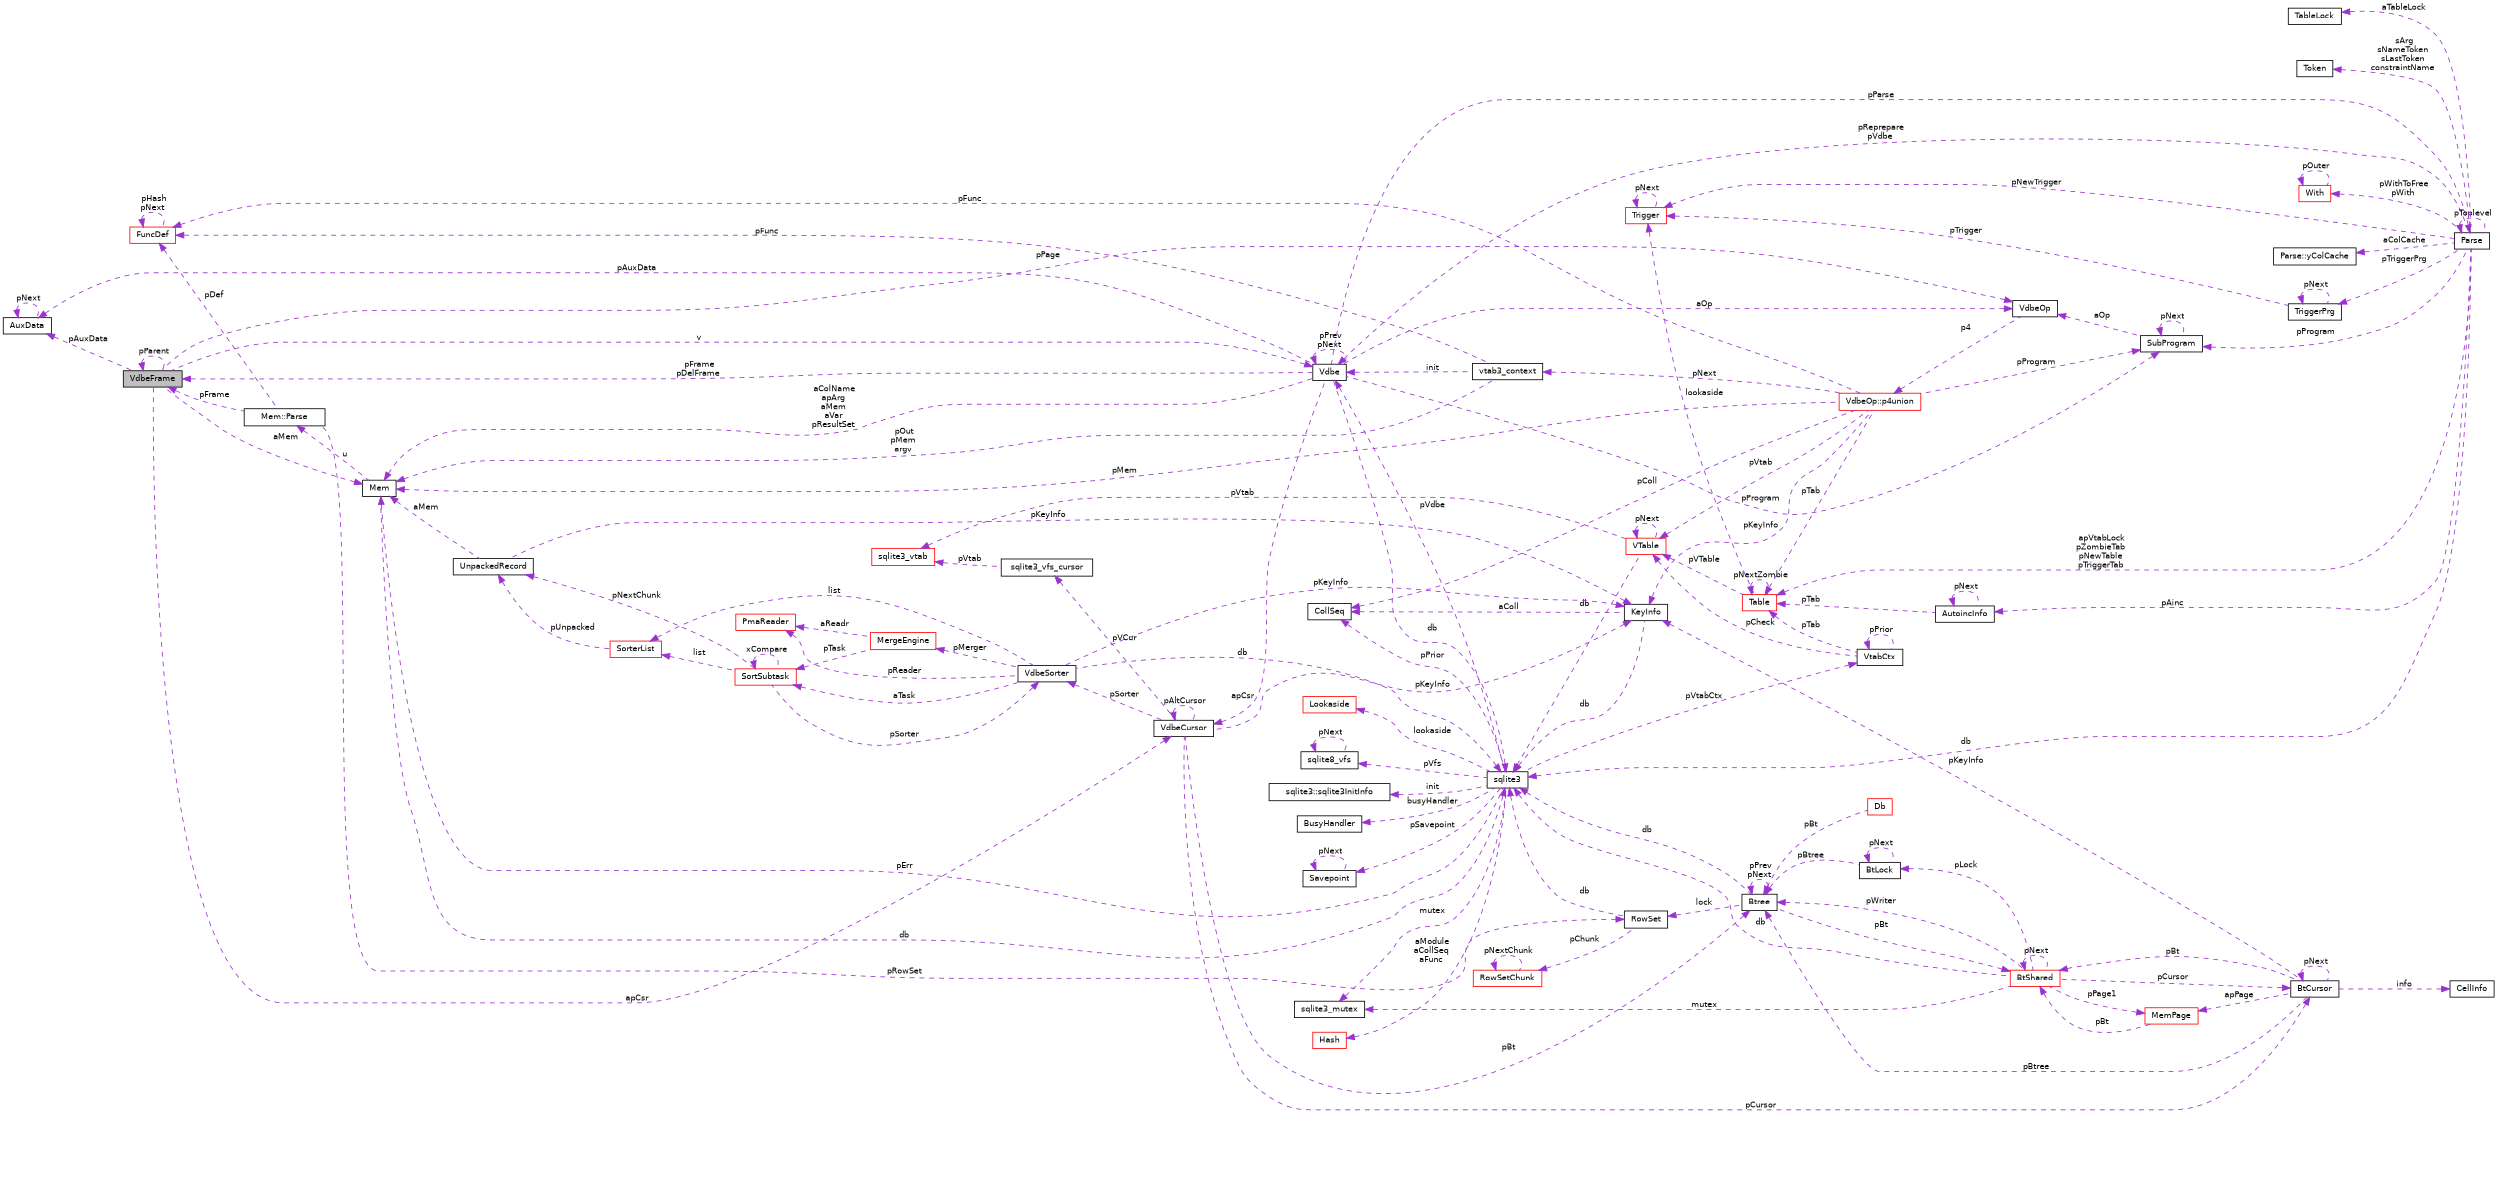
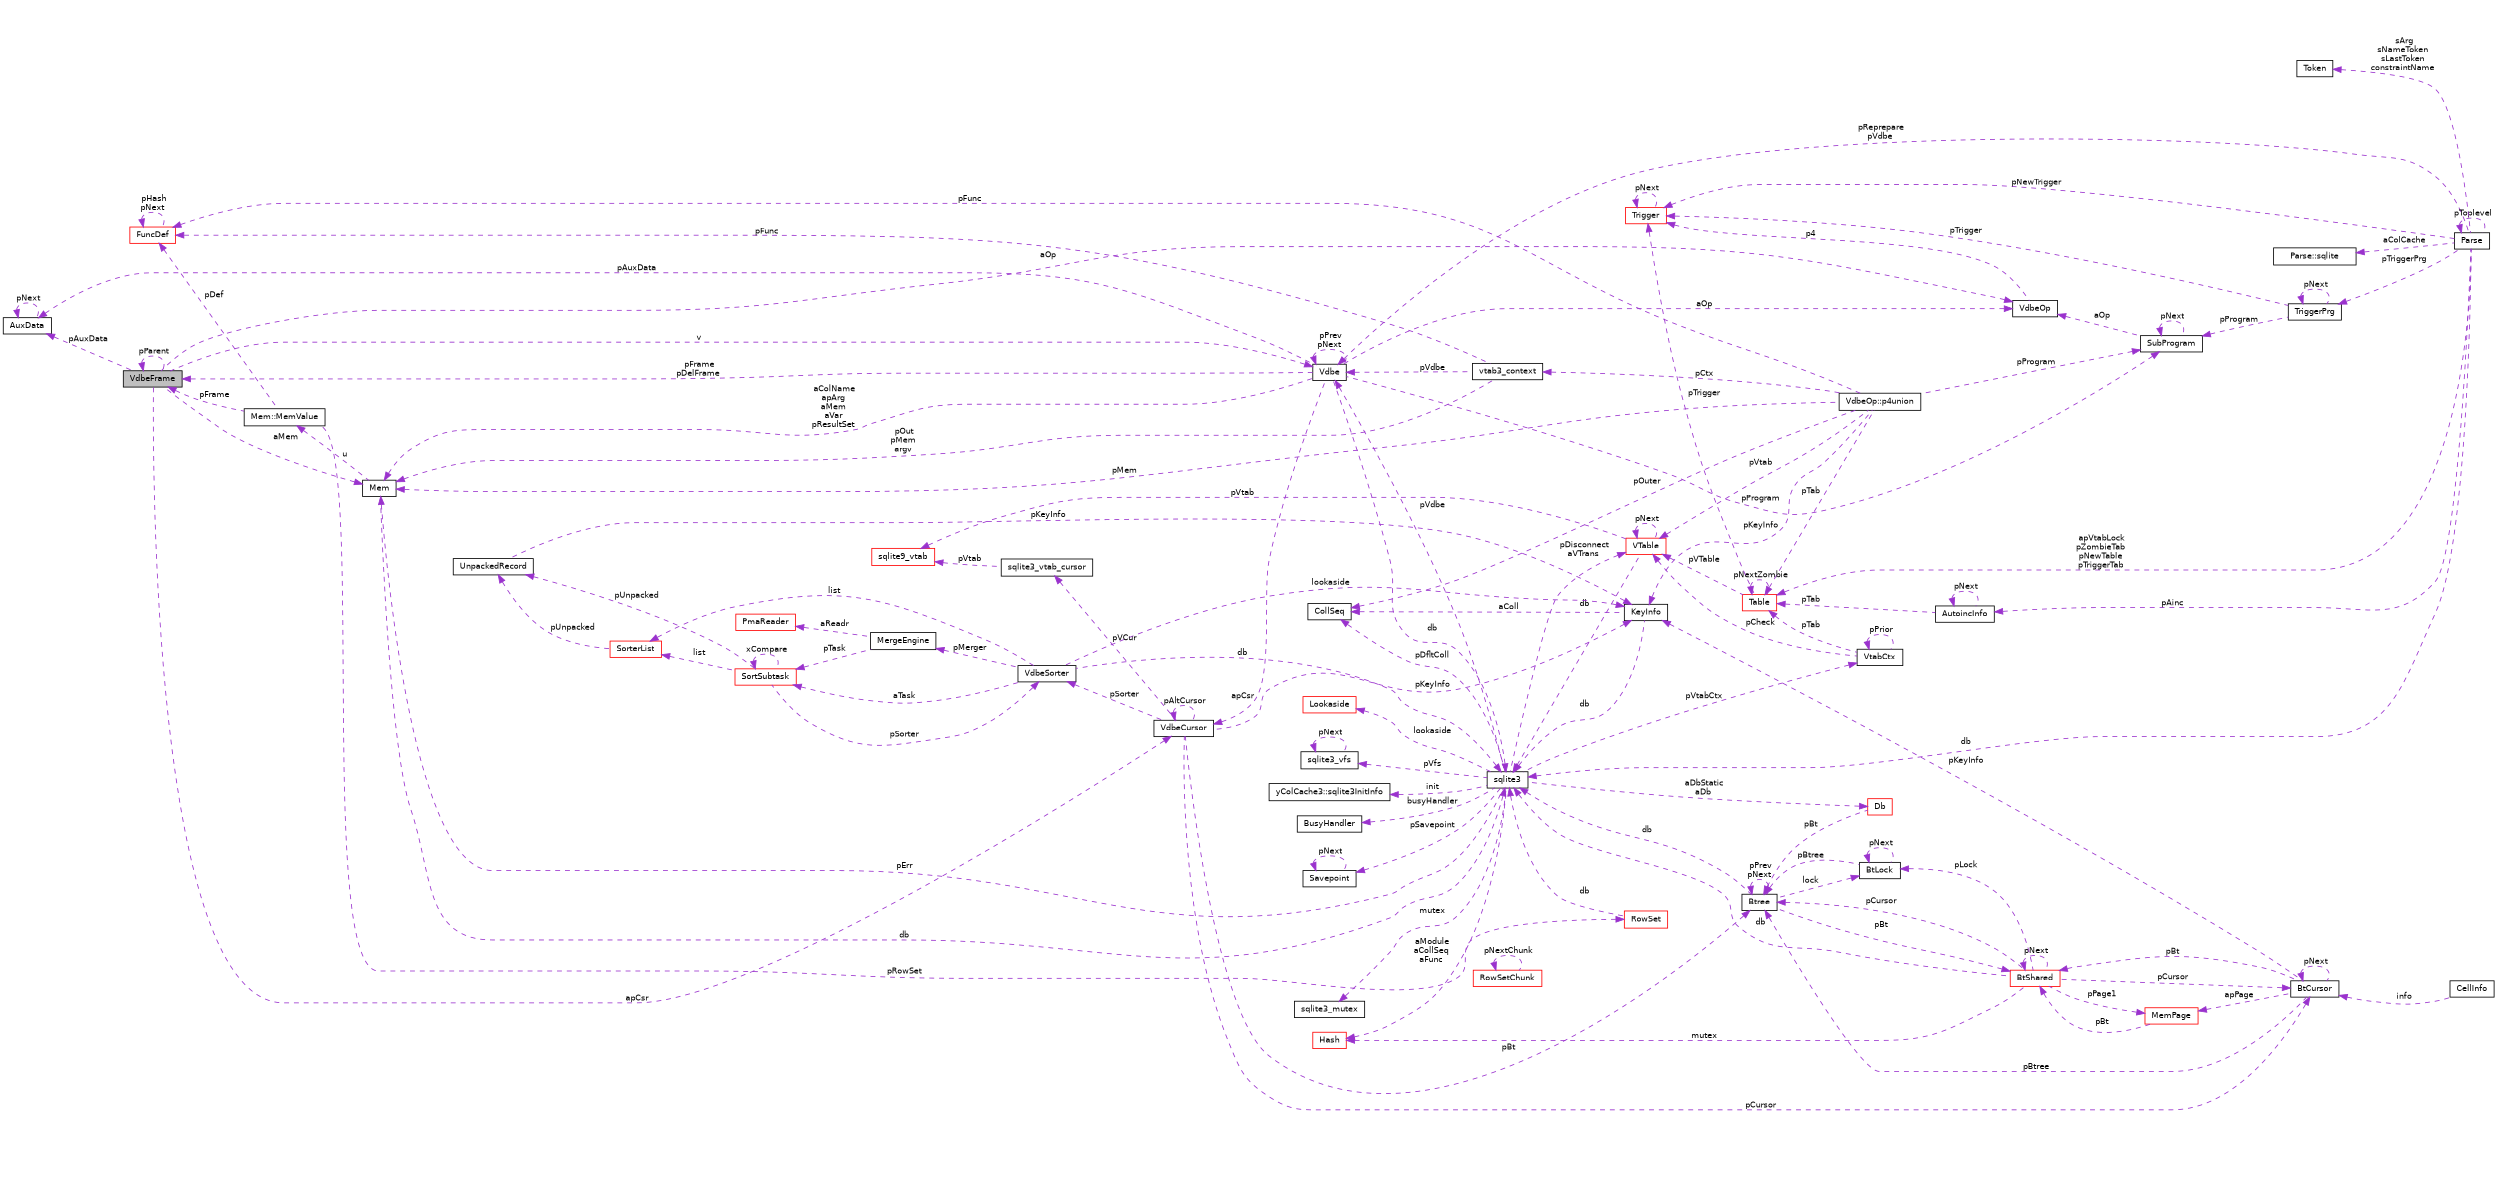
node "TableLock": removed
edge "Vdbe" -> "Parse": removed, label "pParse"
node "With": removed
edge "VdbeFrame" -> "VdbeOp": label " pPage" -> " aOp"
node "Parse::yColCache": label "Parse::yColCache" -> "Parse::sqlite"
edge "Parse" -> "SubProgram": now "TriggerPrg" -> "SubProgram"
edge "VdbeOp" -> "VdbeOp::p4union": now "VdbeOp" -> "Trigger"
edge "vtab3_context" -> "Vdbe": label " init" -> " pVdbe"
edge "VdbeOp::p4union" -> "vtab3_context": label " pNext" -> " pCtx"
edge "Table" -> "Trigger": label " lookaside" -> " pTrigger"
node "VdbeOp::p4union": color red -> black
node "Mem::Parse": label "Mem::Parse" -> "Mem::MemValue"
edge "VdbeOp::p4union" -> "CollSeq": label " pColl" -> " pOuter"
edge "UnpackedRecord" -> "Mem": removed, label "aMem"
node "sqlite3_vtab": label "sqlite3_vtab" -> "sqlite9_vtab"
node "sqlite3_vfs_cursor": label "sqlite3_vfs_cursor" -> "sqlite3_vtab_cursor"
edge "VdbeSorter" -> "KeyInfo": label " pKeyInfo" -> " lookaside"
edge "SortSubtask" -> "UnpackedRecord": label " pNextChunk" -> " pUnpacked"
node "MergeEngine": color red -> black
edge "sqlite3" -> "VTable": added, label "pDisconnect aVTrans"
edge "sqlite3" -> "CollSeq": label " pPrior" -> " pDfltColl"
edge "VdbeSorter" -> "PmaReader": removed, label "pReader"
node "sqlite8_vfs": label "sqlite8_vfs" -> "sqlite3_vfs"
node "sqlite3::sqlite3InitInfo": label "sqlite3::sqlite3InitInfo" -> "yColCache3::sqlite3InitInfo"
edge "sqlite3" -> "Db": added, label "aDbStatic aDb"
edge "BtShared" -> "Btree": label " pWriter" -> " pCursor"
edge "Btree" -> "RowSet": now "Btree" -> "BtLock"
node "RowSet": color black -> red
edge "RowSet" -> "RowSetChunk": removed, label "pChunk"
edge "BtCursor" -> "CellInfo": reversed
edge "BtShared" -> "sqlite3_mutex": now "BtShared" -> "Hash"
